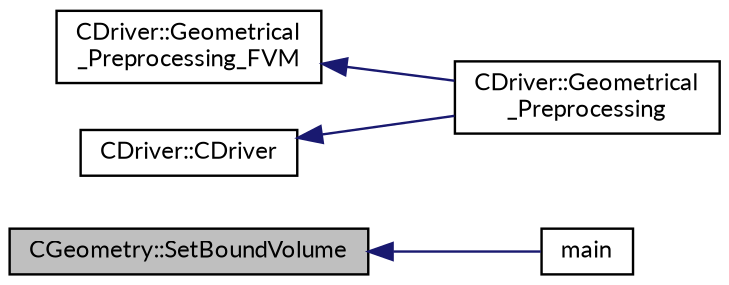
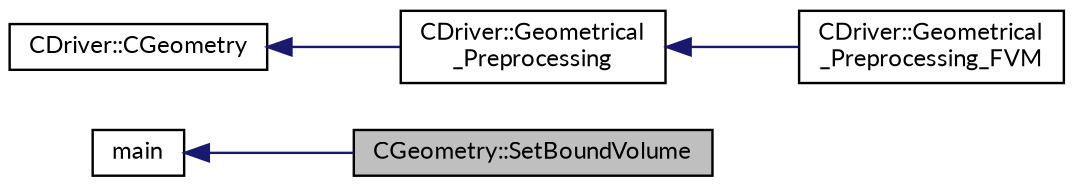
edge "CDriver::Geometrical _Preprocessing" -> "CDriver::Geometrical _Preprocessing_FVM": reversed
node "CDriver::CDriver": label "CDriver::CDriver" -> "CDriver::CGeometry"
edge "main" -> "CGeometry::SetBoundVolume": reversed
